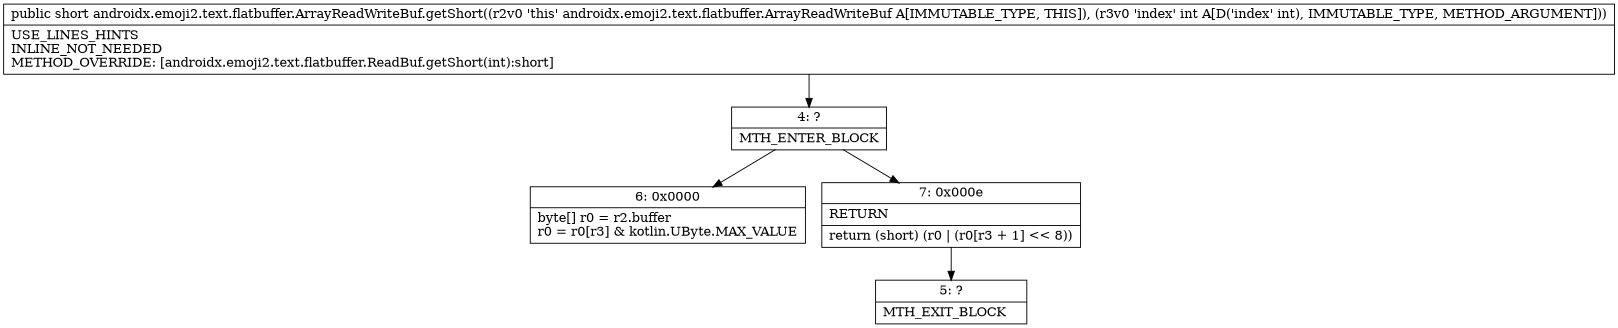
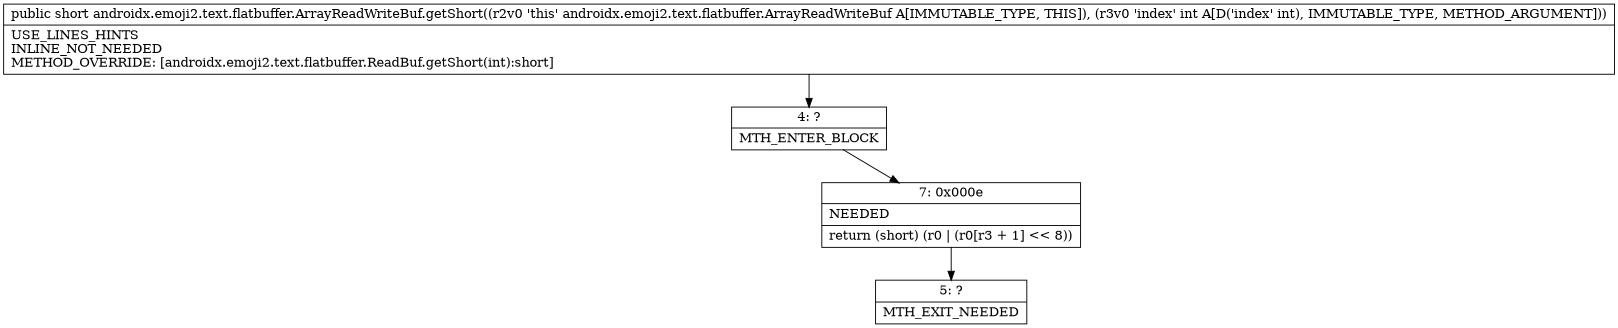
node "7: 0x000e": text "RETURN" -> "NEEDED"
node "6: 0x0000": removed
node "5: ?": text "MTH_EXIT_BLOCK" -> "MTH_EXIT_NEEDED"
